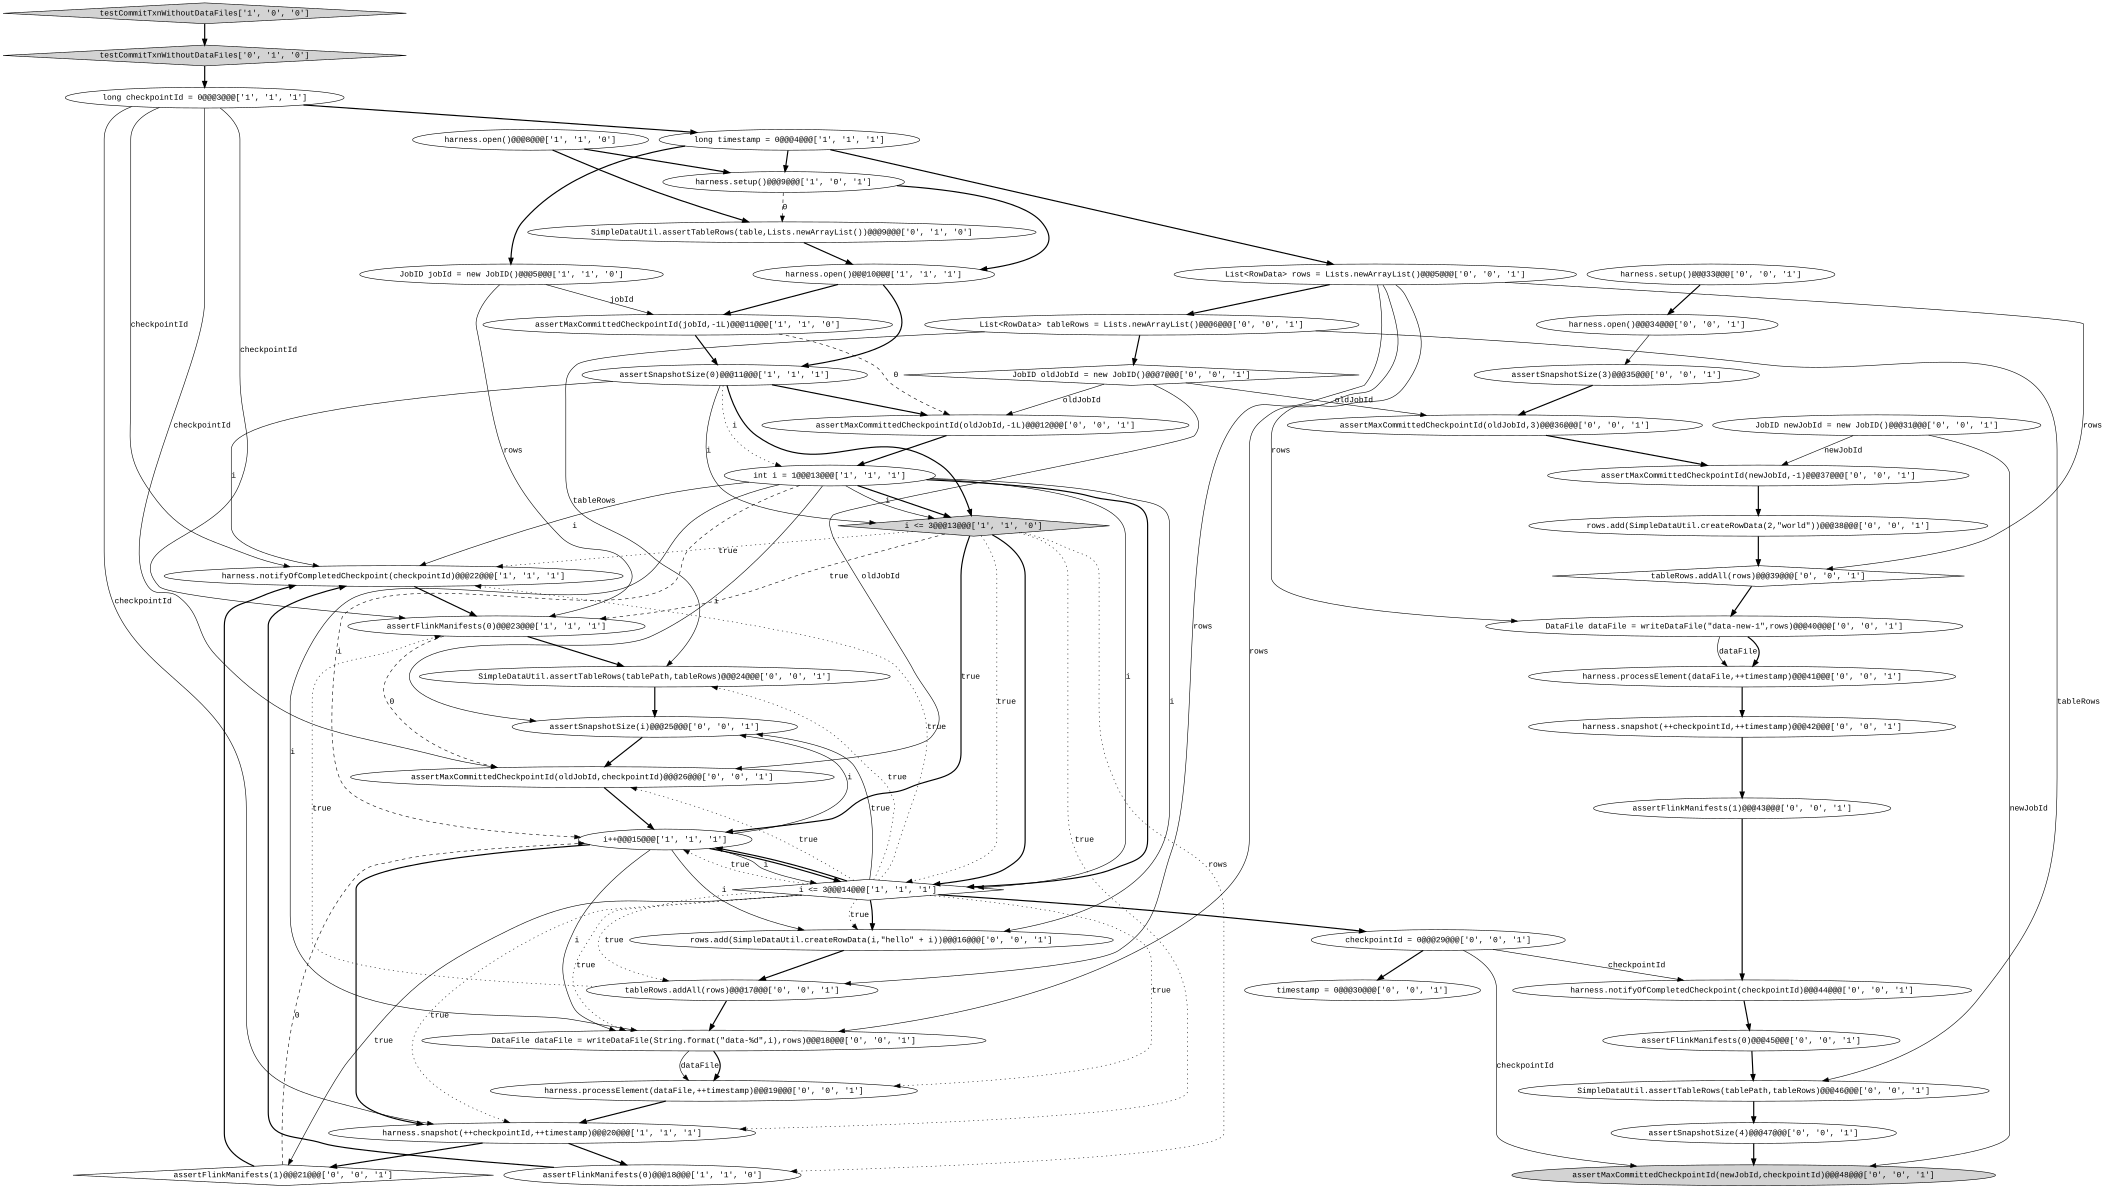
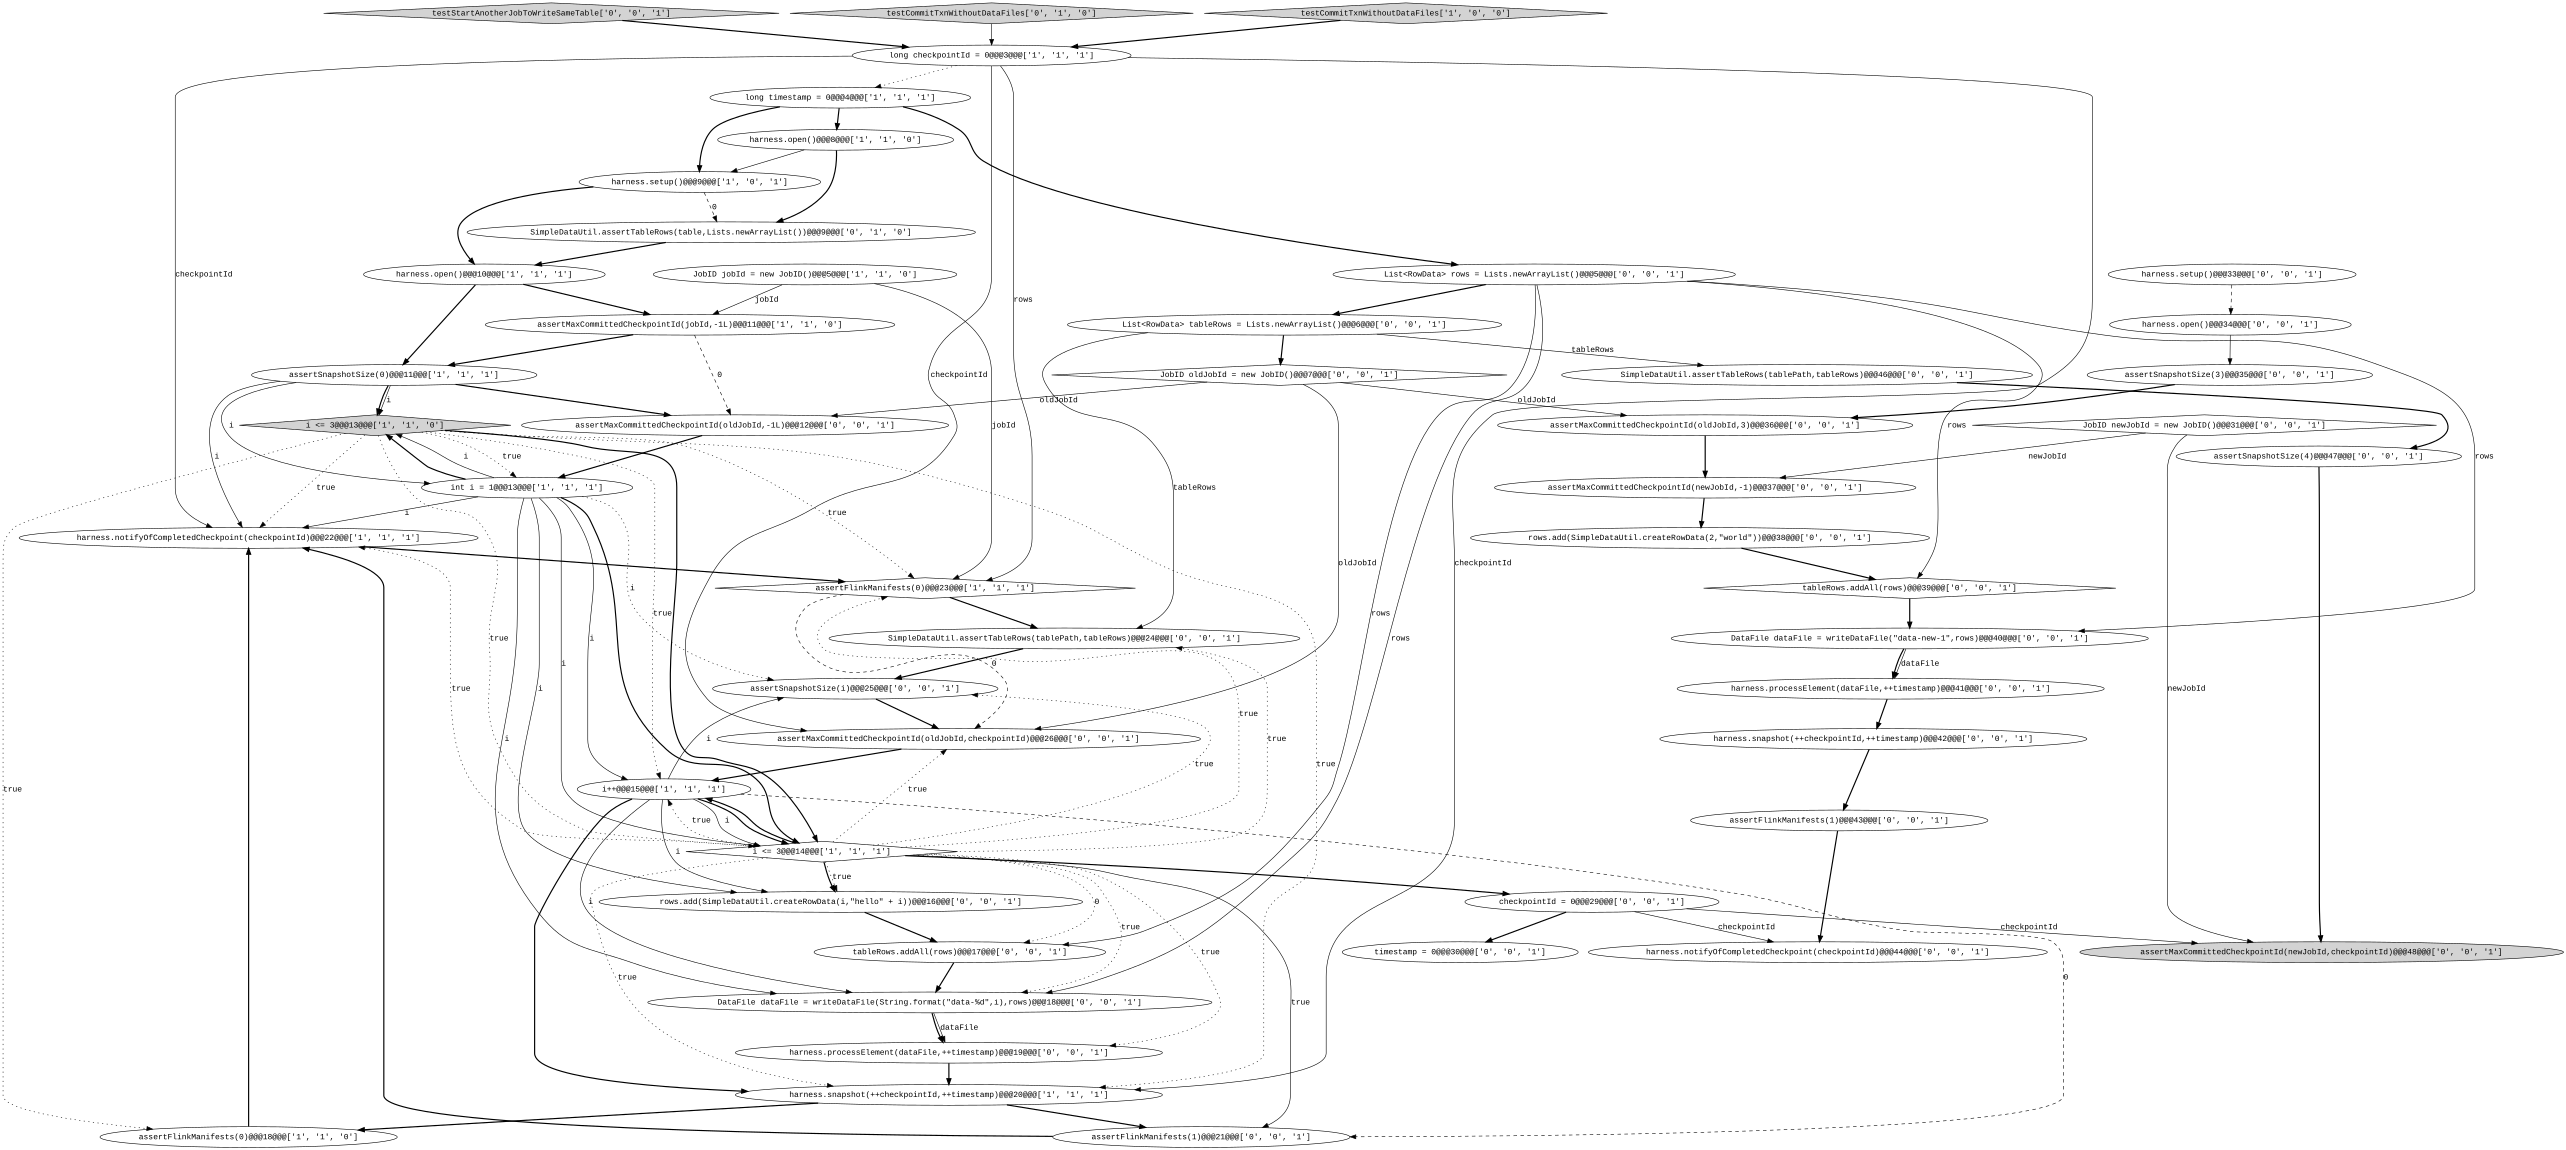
node "testStartAnotherJobToWriteSameTable['0', '0', '1']": added
edge "testCommitTxnWithoutDataFiles['1', '0', '0']" -> "testCommitTxnWithoutDataFiles['0', '1', '0']": now "testCommitTxnWithoutDataFiles['1', '0', '0']" -> "long checkpointId = 0@@@3@@@['1', '1', '1']"
edge "testCommitTxnWithoutDataFiles['0', '1', '0']" -> "long checkpointId = 0@@@3@@@['1', '1', '1']": style bold -> solid
edge "long checkpointId = 0@@@3@@@['1', '1', '1']" -> "long timestamp = 0@@@4@@@['1', '1', '1']": style bold -> dotted
edge "harness.open()@@@8@@@['1', '1', '0']" -> "harness.setup()@@@9@@@['1', '0', '1']": style bold -> solid
edge "long timestamp = 0@@@4@@@['1', '1', '1']" -> "JobID jobId = new JobID()@@@5@@@['1', '1', '0']": now "long timestamp = 0@@@4@@@['1', '1', '1']" -> "harness.open()@@@8@@@['1', '1', '0']"
edge "harness.setup()@@@33@@@['0', '0', '1']" -> "harness.open()@@@34@@@['0', '0', '1']": style bold -> dashed
edge "long checkpointId = 0@@@3@@@['1', '1', '1']" -> "assertFlinkManifests(0)@@@23@@@['1', '1', '1']": label "checkpointId" -> "rows"
node "JobID newJobId = new JobID()@@@31@@@['0', '0', '1']": shape ellipse -> diamond
edge "assertSnapshotSize(0)@@@11@@@['1', '1', '1']" -> "int i = 1@@@13@@@['1', '1', '1']": style dotted -> solid
edge "i <= 3@@@13@@@['1', '1', '0']" -> "int i = 1@@@13@@@['1', '1', '1']": added, label "true"
edge "JobID jobId = new JobID()@@@5@@@['1', '1', '0']" -> "assertFlinkManifests(0)@@@23@@@['1', '1', '1']": label "rows" -> "jobId"
edge "i <= 3@@@13@@@['1', '1', '0']" -> "assertFlinkManifests(0)@@@23@@@['1', '1', '1']": style dashed -> dotted
edge "int i = 1@@@13@@@['1', '1', '1']" -> "i++@@@15@@@['1', '1', '1']": style dashed -> solid
node "assertFlinkManifests(0)@@@23@@@['1', '1', '1']": shape ellipse -> diamond
edge "int i = 1@@@13@@@['1', '1', '1']" -> "assertSnapshotSize(i)@@@25@@@['0', '0', '1']": style solid -> dotted
edge "i <= 3@@@13@@@['1', '1', '0']" -> "i++@@@15@@@['1', '1', '1']": style bold -> dotted
edge "i <= 3@@@14@@@['1', '1', '1']" -> "assertSnapshotSize(i)@@@25@@@['0', '0', '1']": style solid -> dotted
edge "i <= 3@@@13@@@['1', '1', '0']" -> "assertFlinkManifests(0)@@@18@@@['1', '1', '0']": label "rows" -> "true"
edge "tableRows.addAll(rows)@@@17@@@['0', '0', '1']" -> "assertFlinkManifests(0)@@@23@@@['1', '1', '1']": now "i <= 3@@@14@@@['1', '1', '1']" -> "assertFlinkManifests(0)@@@23@@@['1', '1', '1']"
edge "assertFlinkManifests(1)@@@21@@@['0', '0', '1']" -> "i++@@@15@@@['1', '1', '1']": reversed
edge "i <= 3@@@14@@@['1', '1', '1']" -> "tableRows.addAll(rows)@@@17@@@['0', '0', '1']": label "true" -> "0"
node "assertFlinkManifests(0)@@@45@@@['0', '0', '1']": removed
node "assertFlinkManifests(1)@@@21@@@['0', '0', '1']": shape diamond -> ellipse
